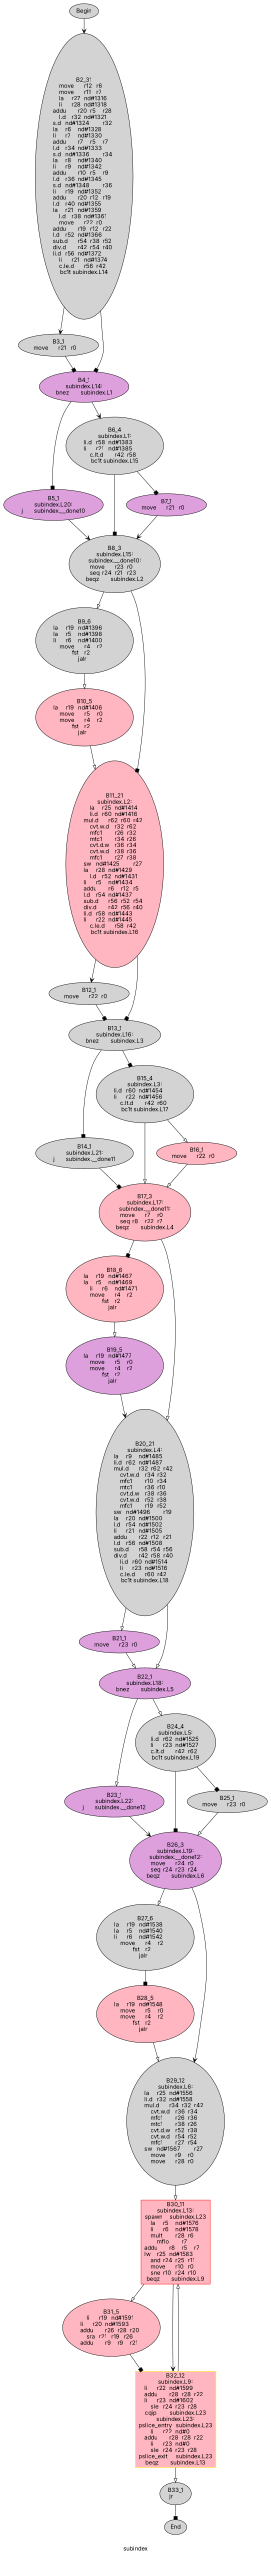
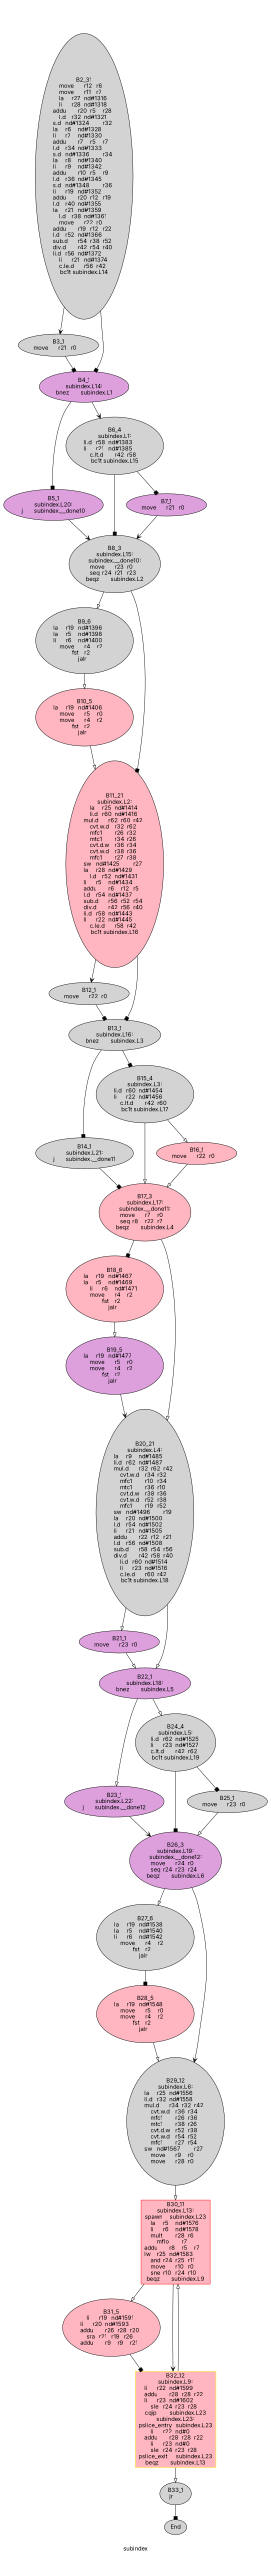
node "Begin": removed
